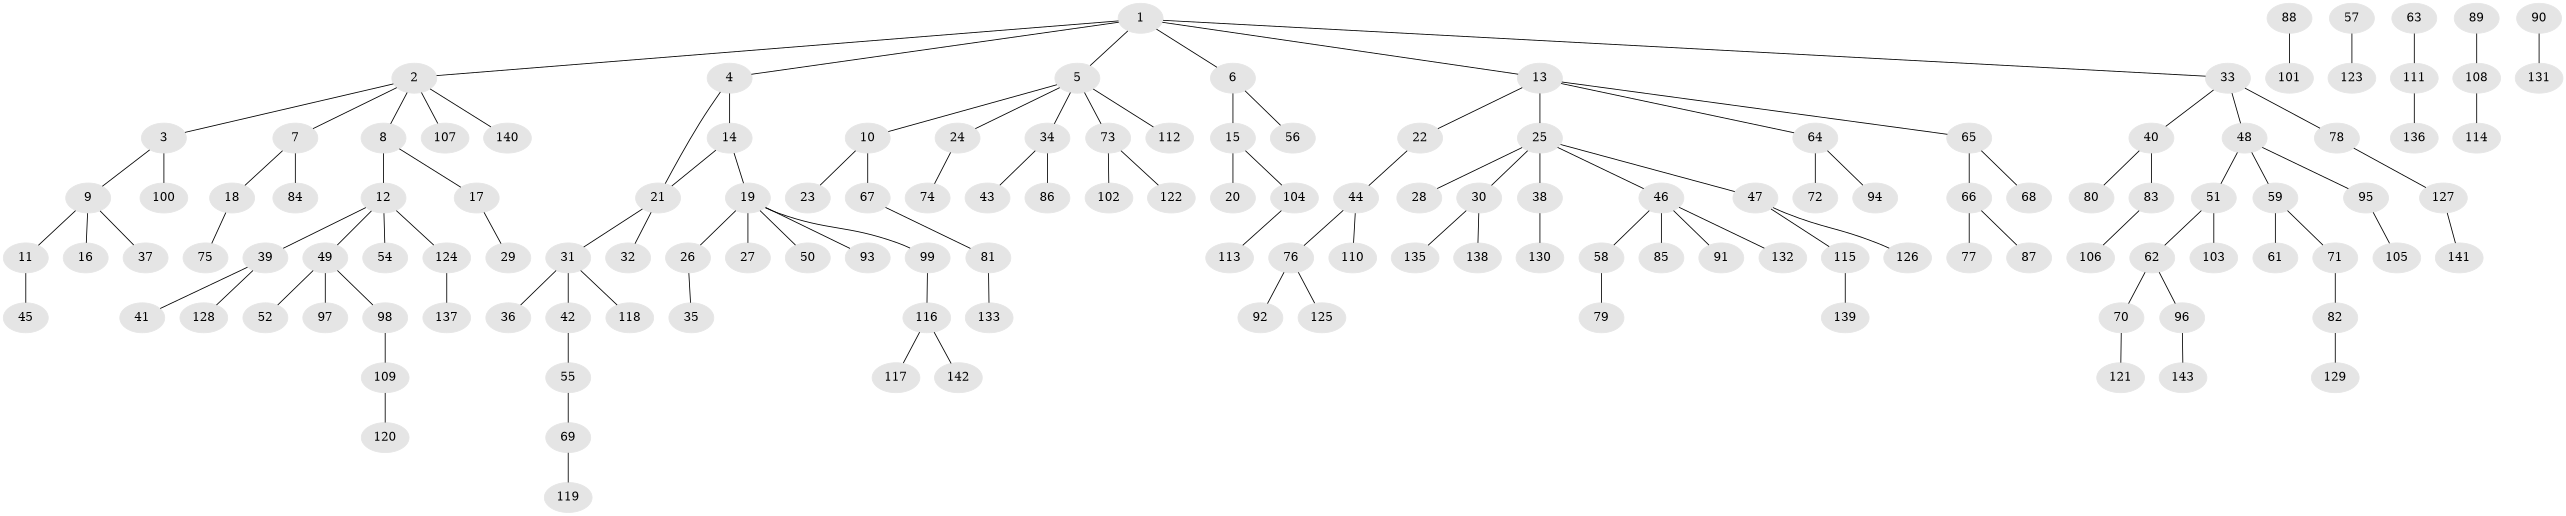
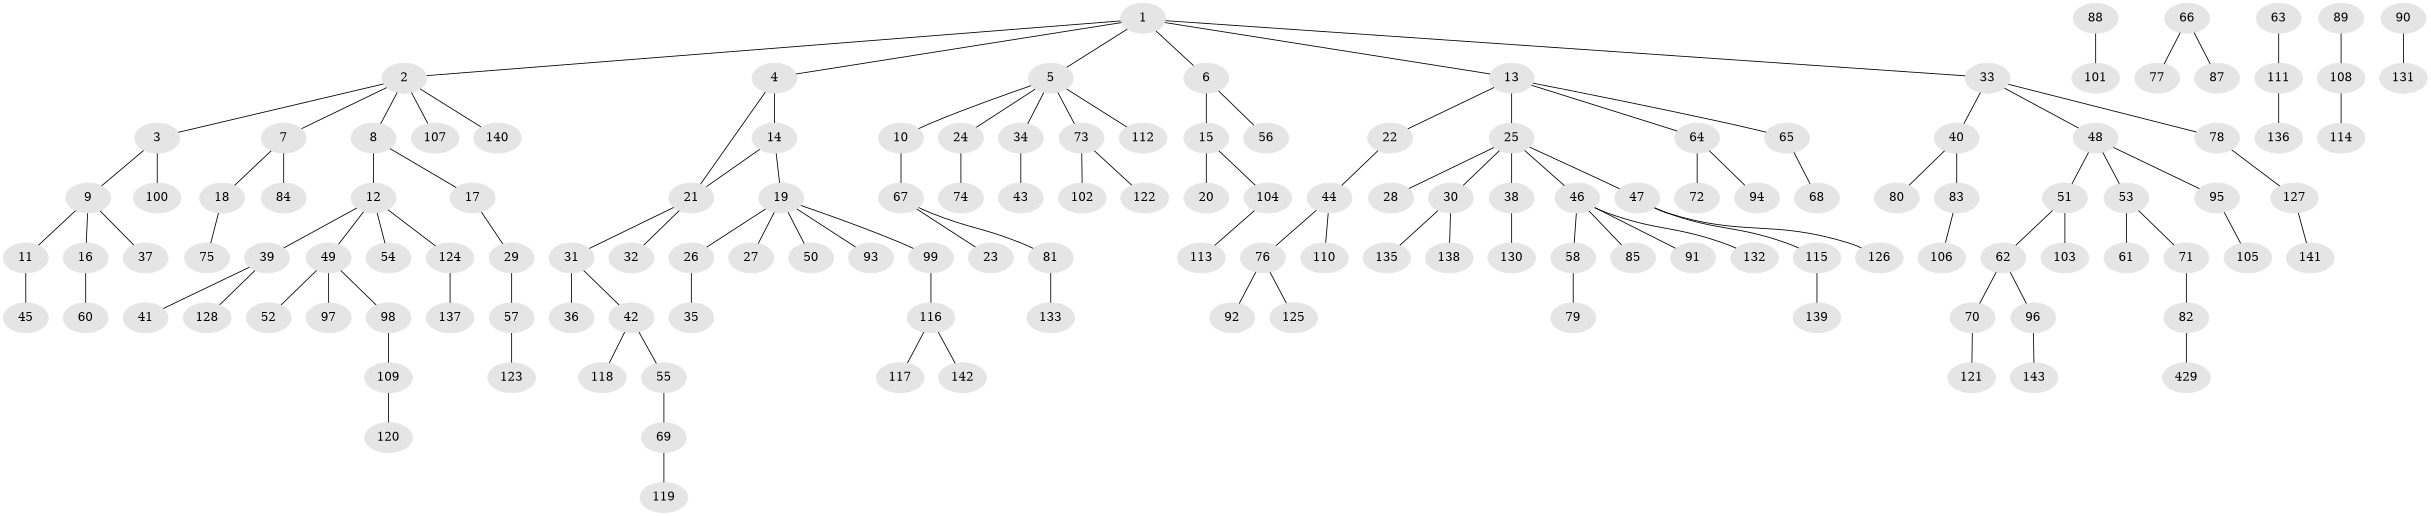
edge "10" -- "23": now "67" -- "23"
edge "65" -- "66": removed
node "86": removed
node "59": label "59" -> "53"
edge "29" -- "57": added
edge "31" -- "118": now "42" -- "118"
node "60": added
node "129": label "129" -> "429"
